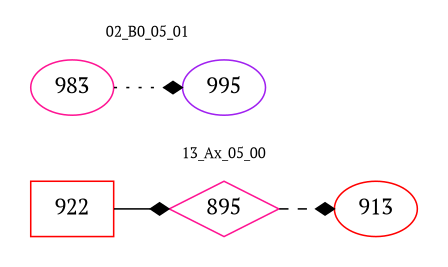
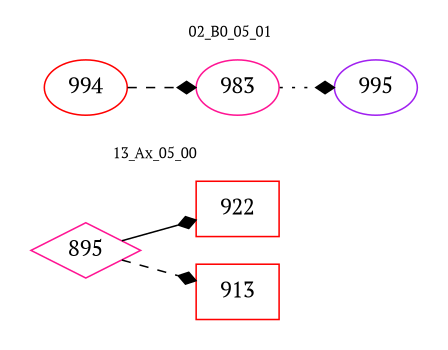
node "994": added
edge "922" -> "895": reversed
node "913": shape ellipse -> box
